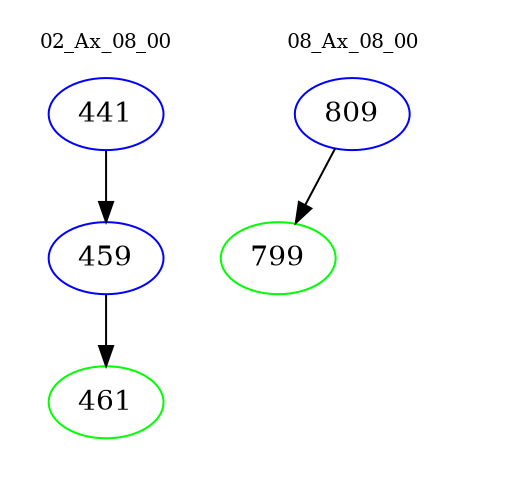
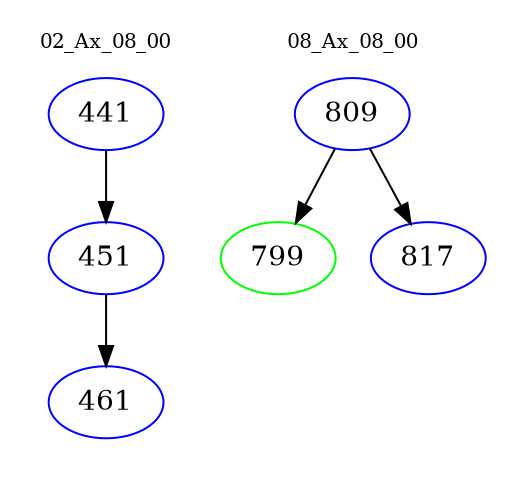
node "459": label "459" -> "451"
node "817": added
node "461": color green -> blue
